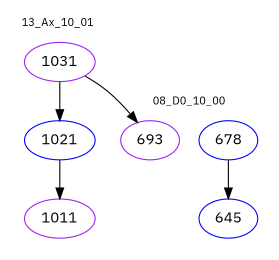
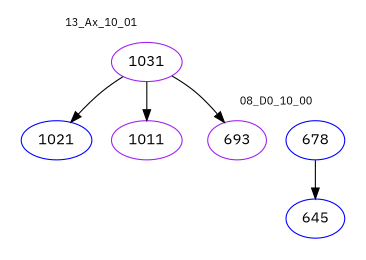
edge "1021" -> "1011": now "1031" -> "1011"
